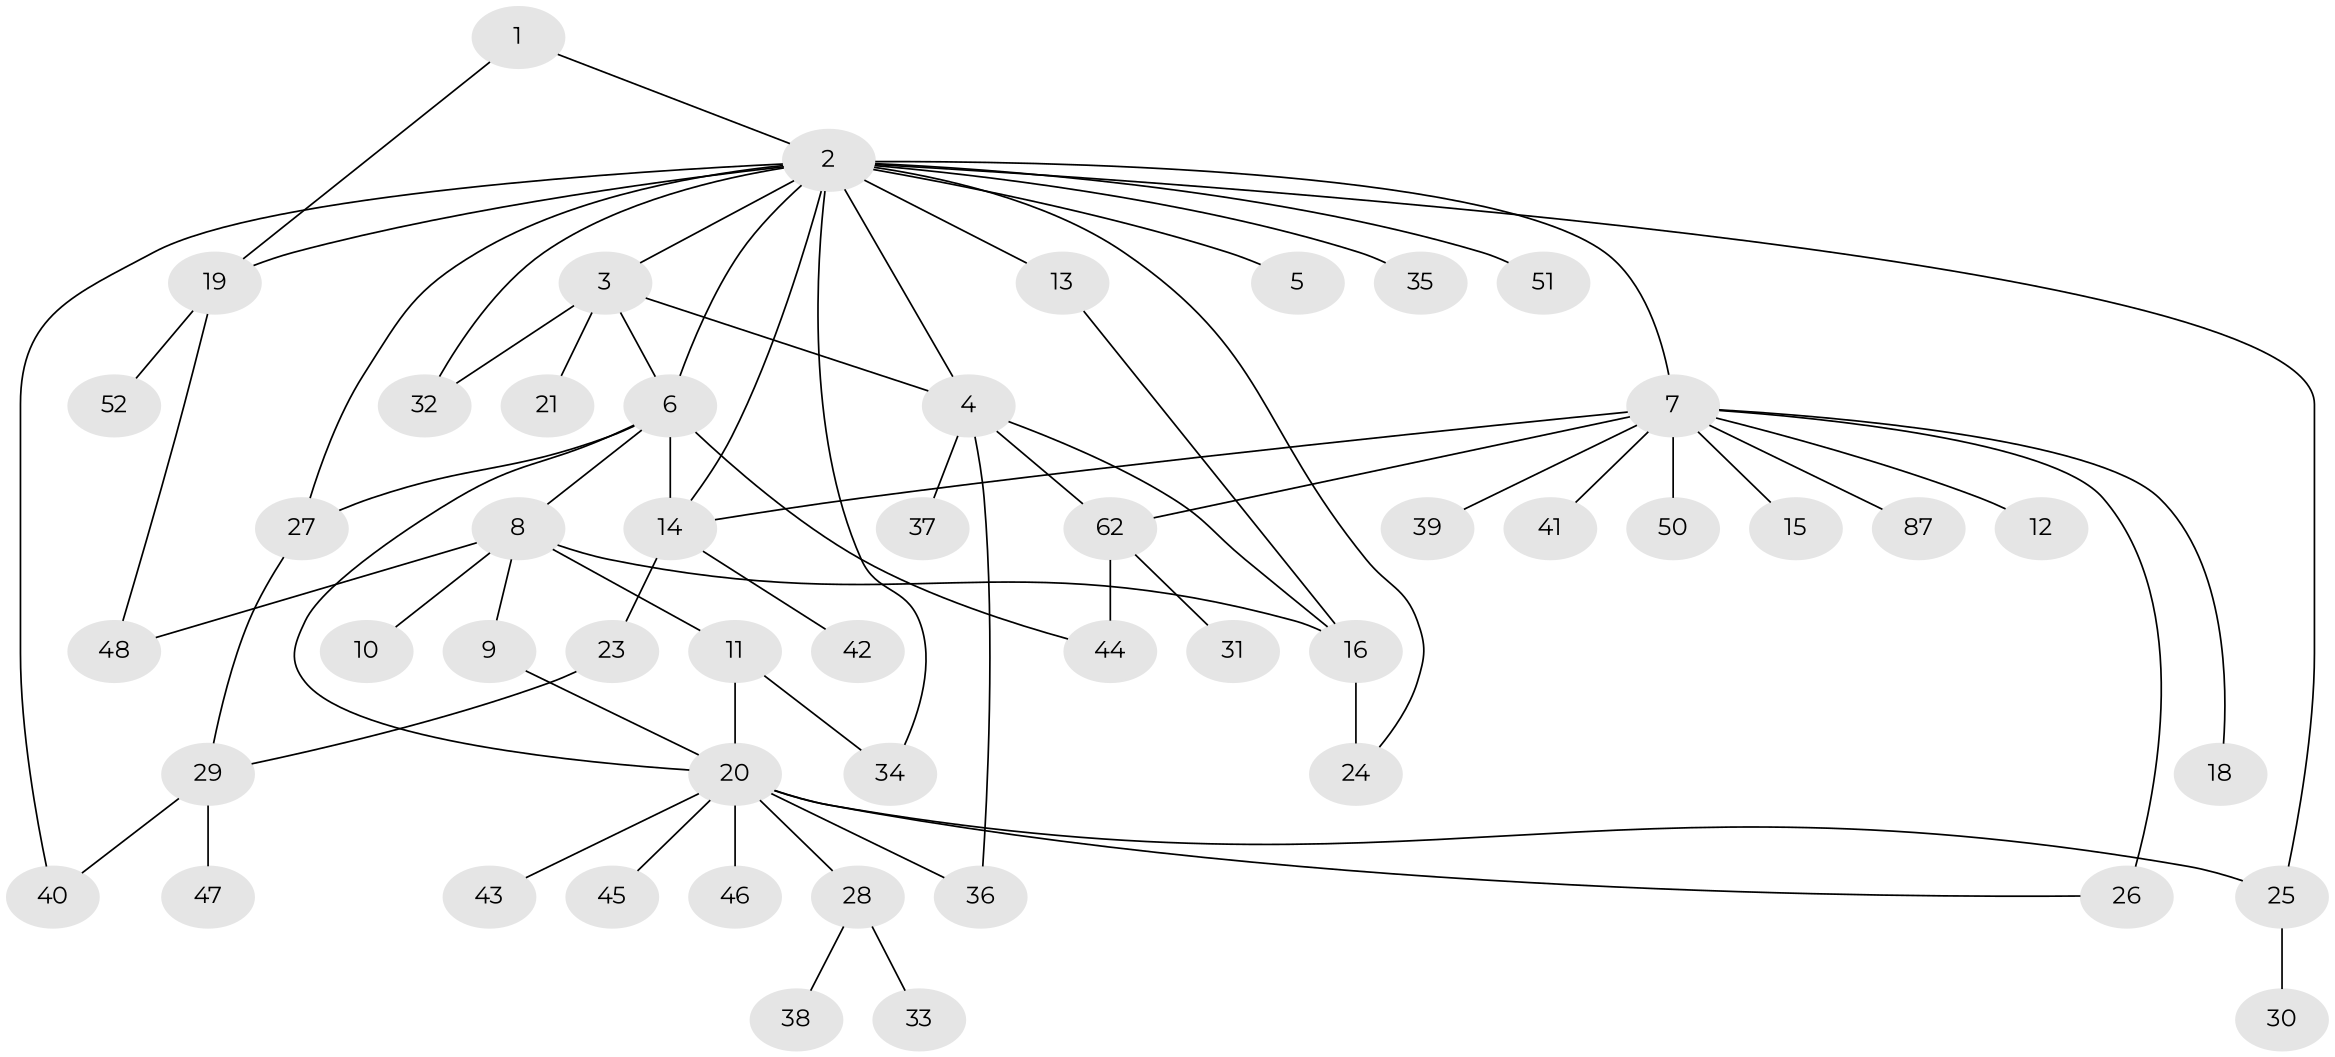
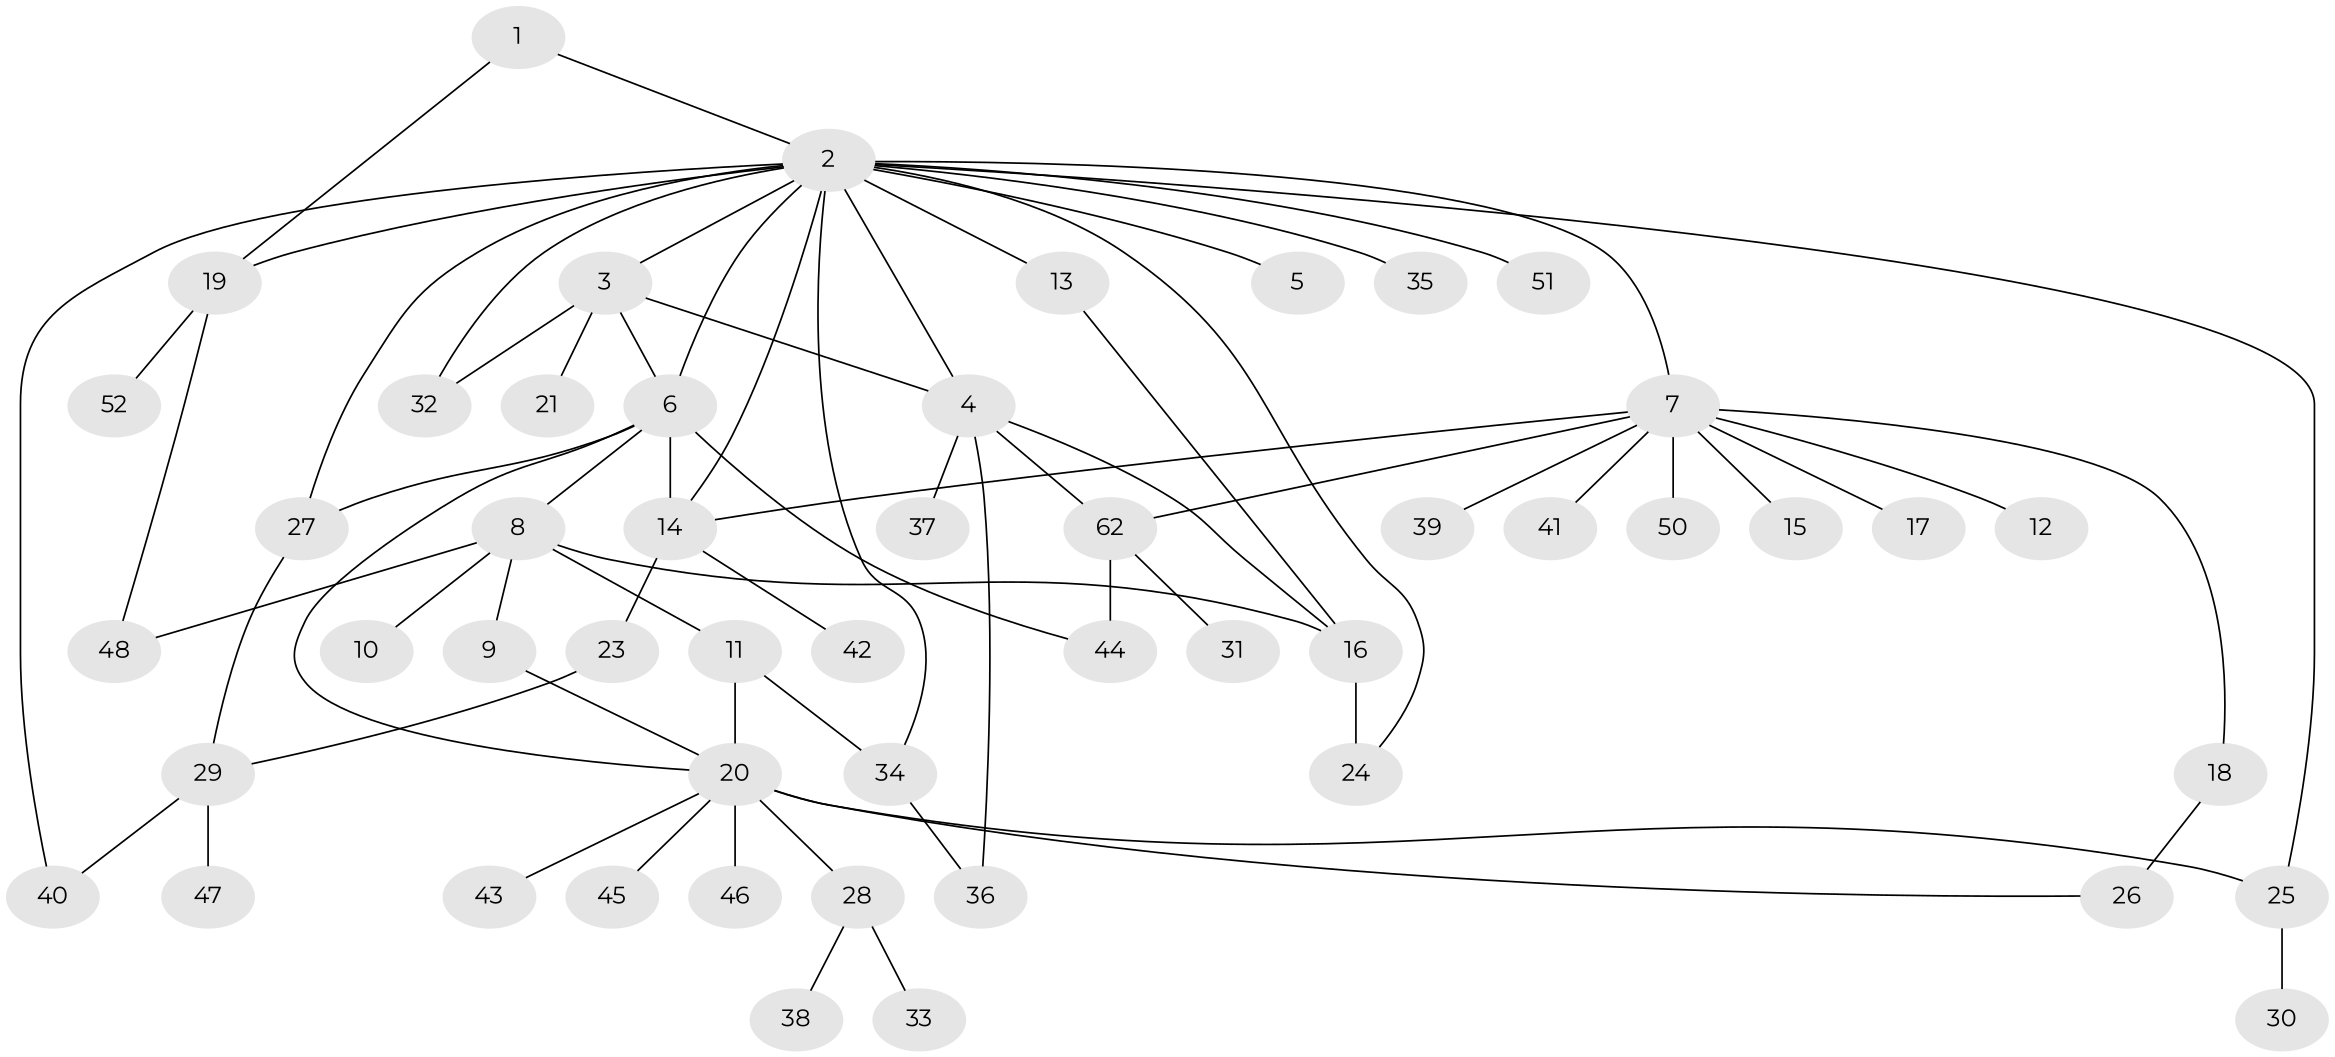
edge "7" -- "26": now "18" -- "26"
node "87": label "87" -> "17"
edge "20" -- "36": now "34" -- "36"
